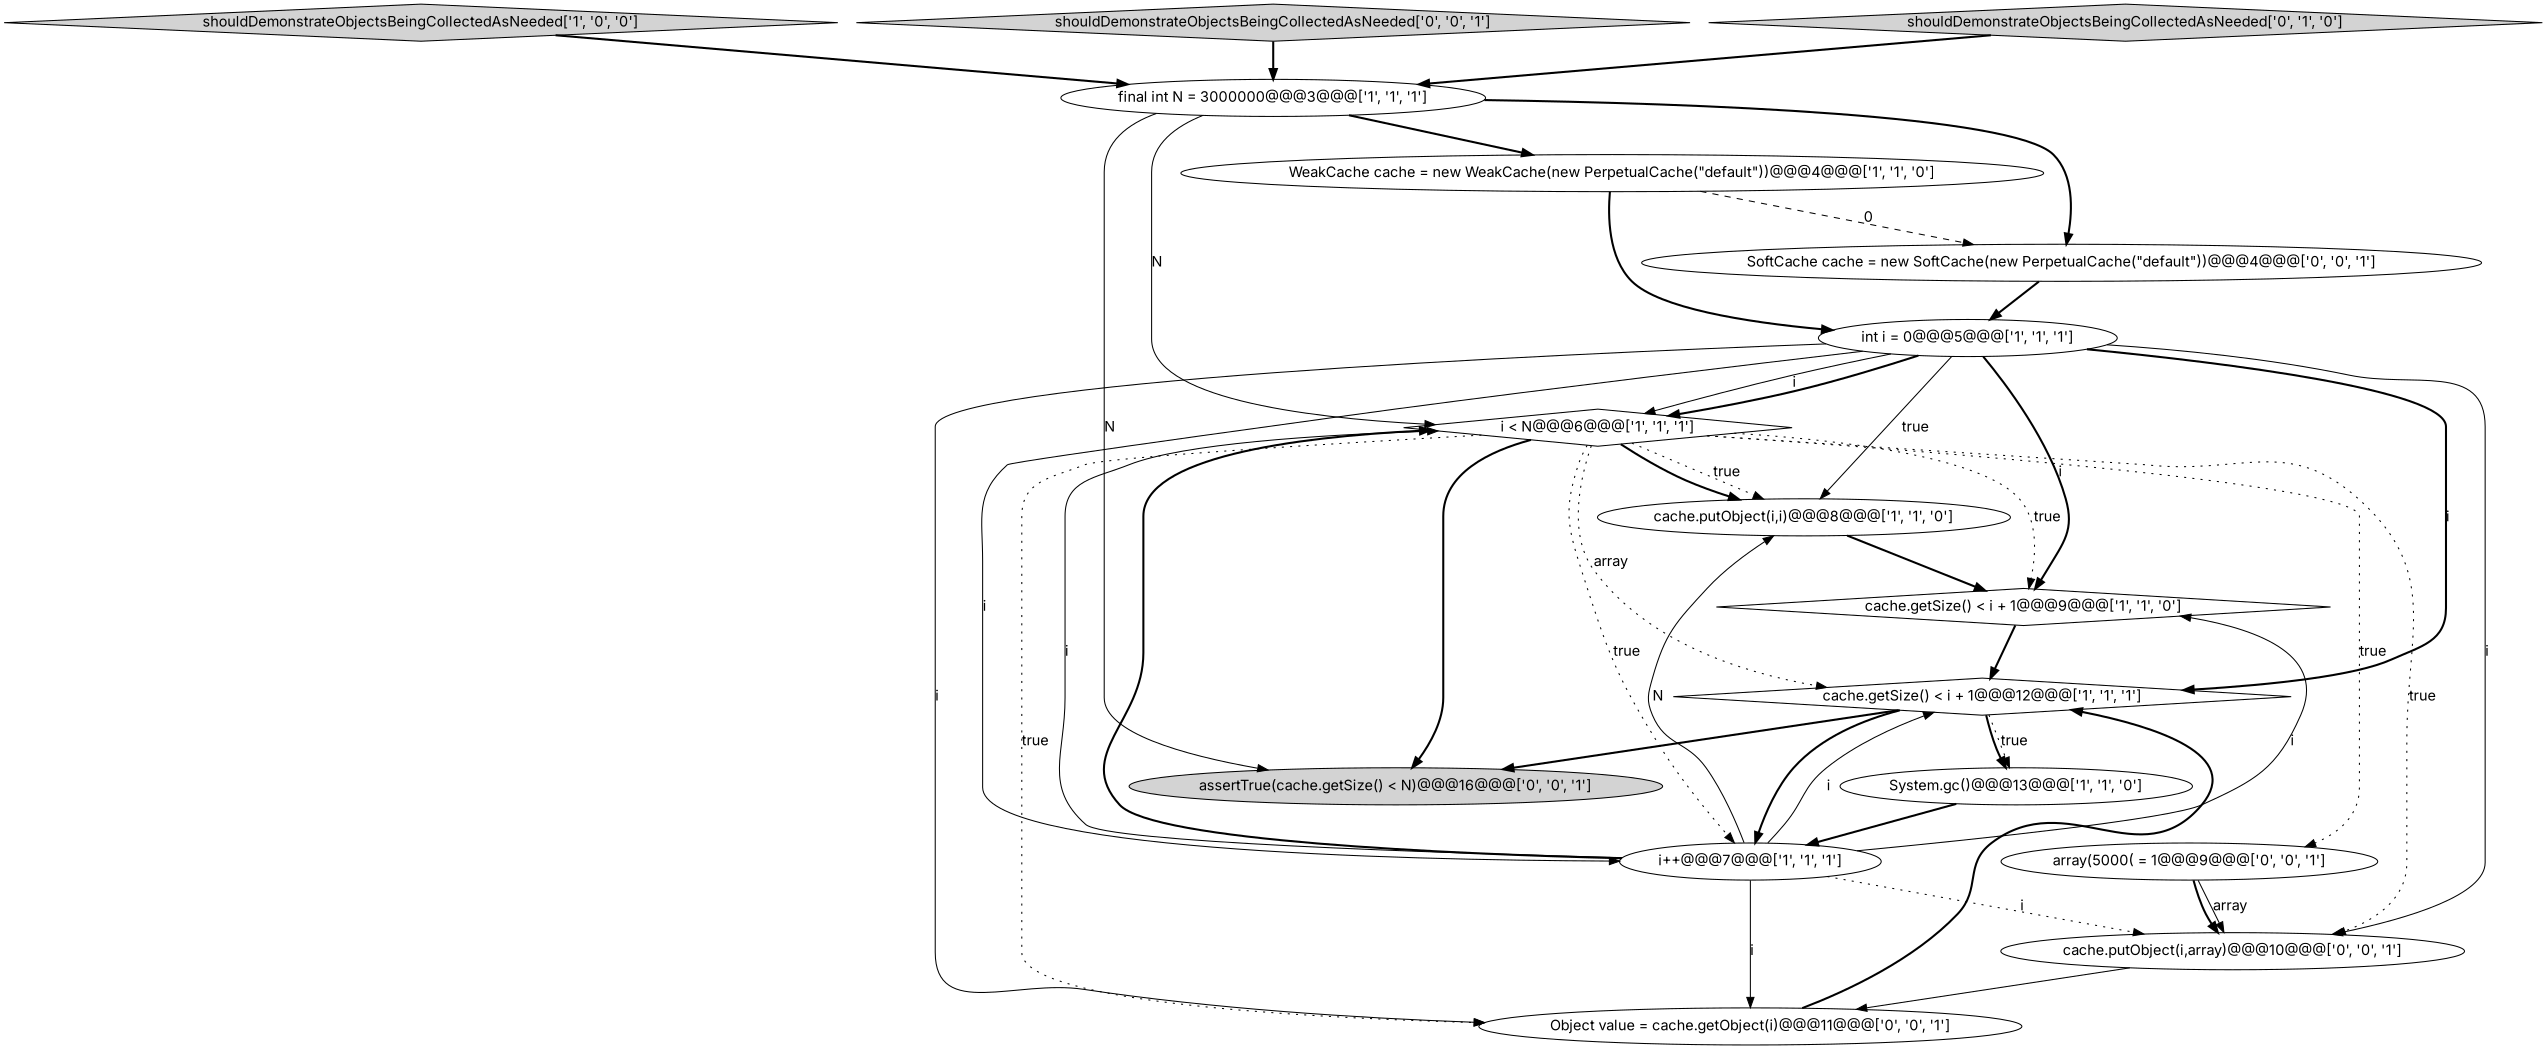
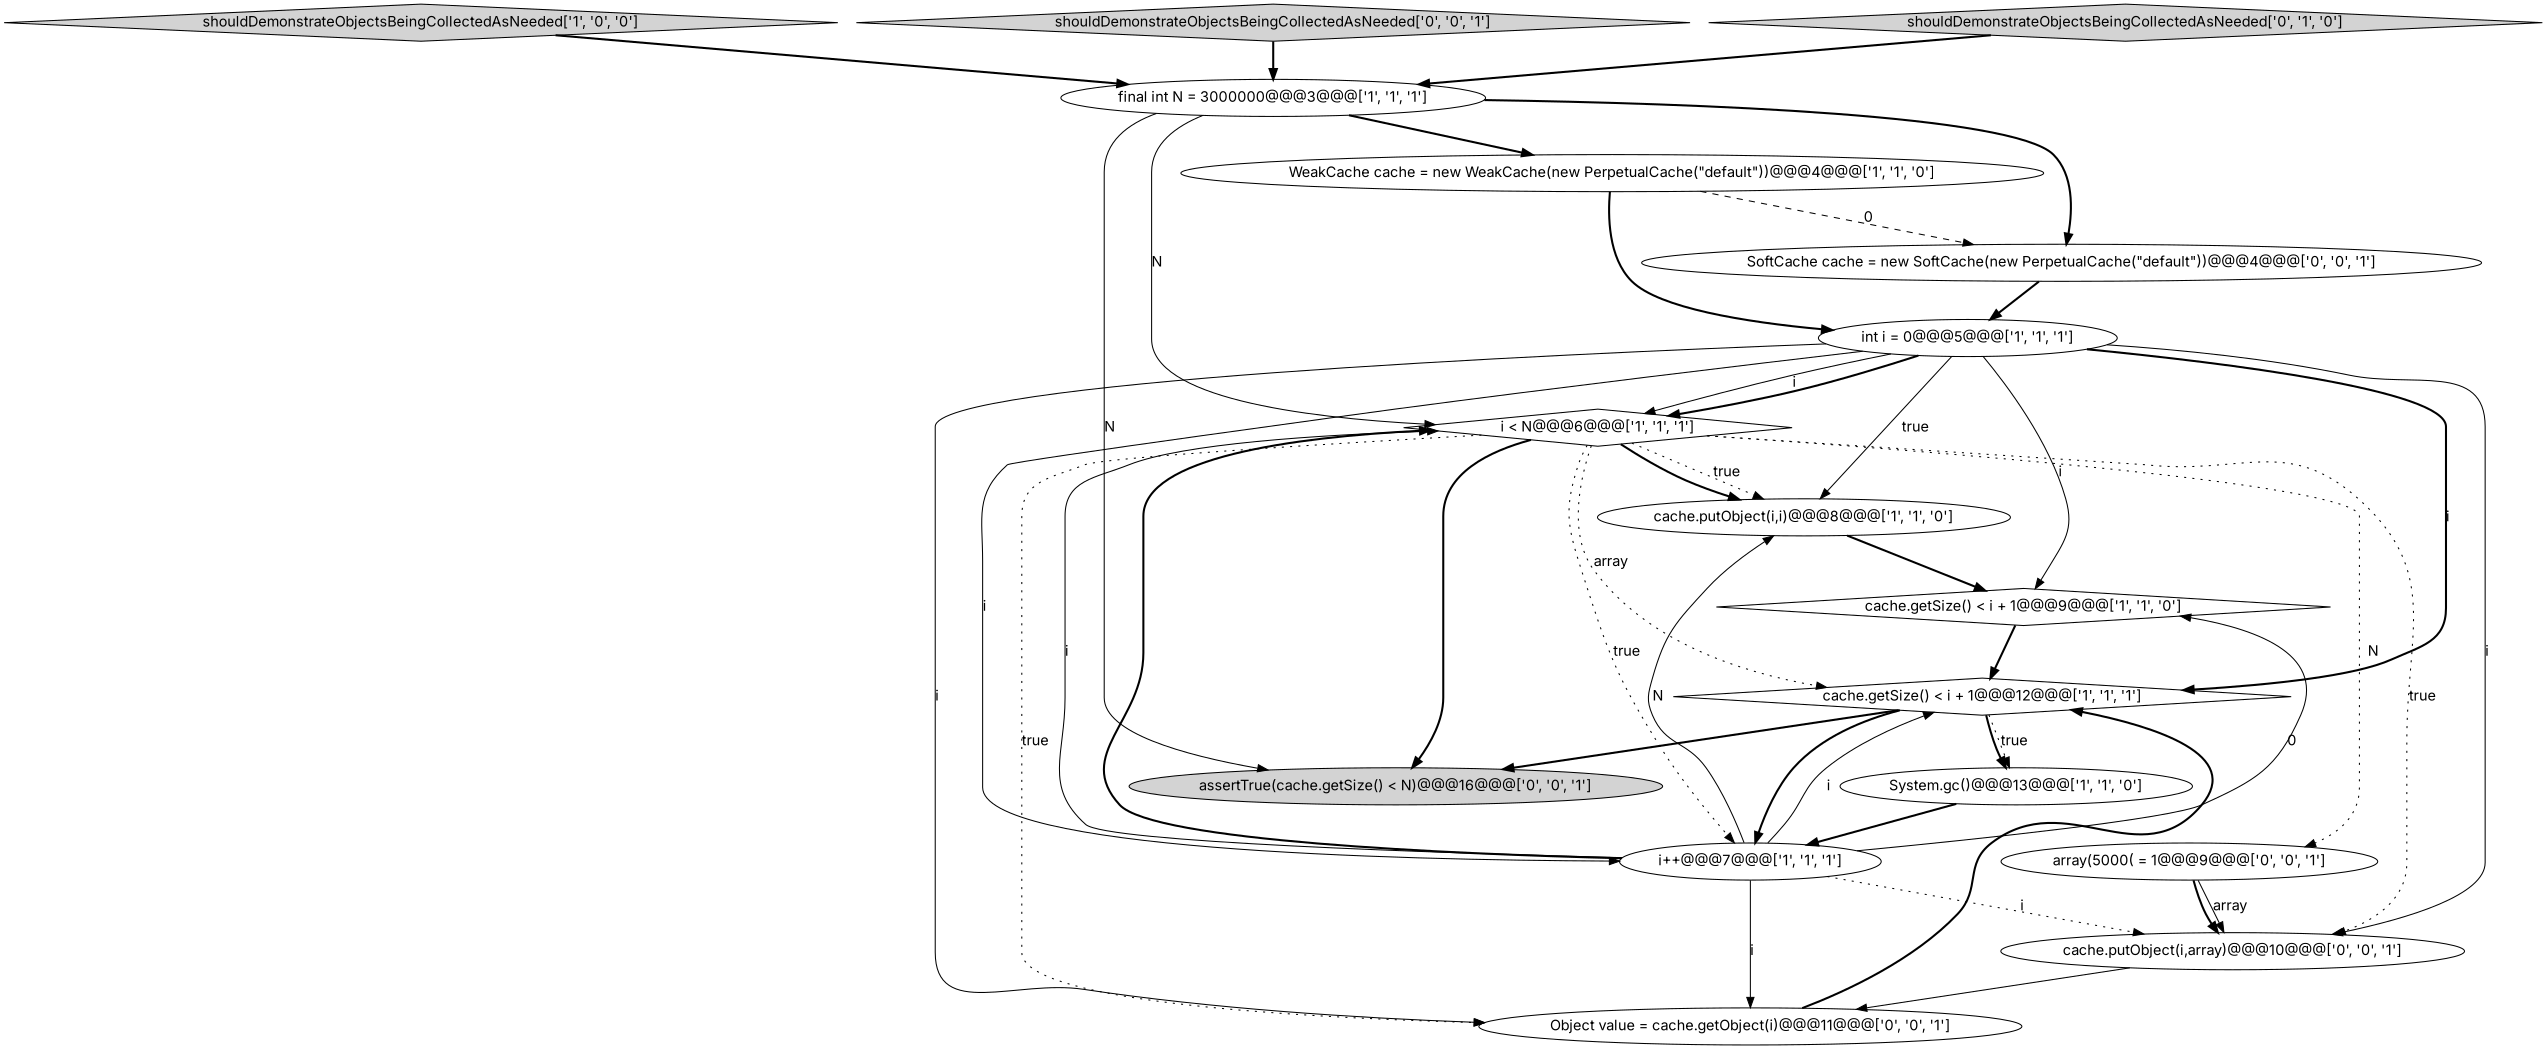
edge "int i = 0@@@5@@@['1', '1', '1']" -> "cache.getSize() < i + 1@@@9@@@['1', '1', '0']": style bold -> solid
edge "i < N@@@6@@@['1', '1', '1']" -> "cache.getSize() < i + 1@@@9@@@['1', '1', '0']": removed, label "true"
edge "i < N@@@6@@@['1', '1', '1']" -> "array(5000( = 1@@@9@@@['0', '0', '1']": label "true" -> "N"
edge "i++@@@7@@@['1', '1', '1']" -> "cache.getSize() < i + 1@@@9@@@['1', '1', '0']": label "i" -> "0"
